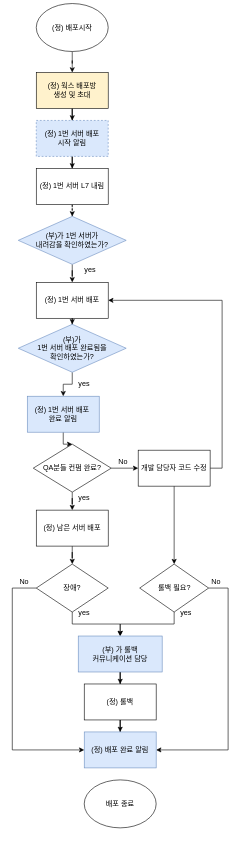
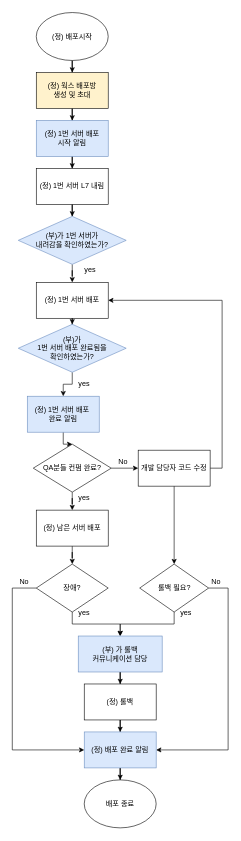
node "(정) 배포시작": moved (72, 27) -> (72, 36)
node "(정) 1번 서버 배포 시작 알림": style dashed -> solid
edge "(정) 1번 서버 L7 내림" -> "(부)가 1번 서버가 내려감을 확인하였는가?": style dashed -> solid
edge "(정) 배포 완료 알림" -> "배포 종료": added
